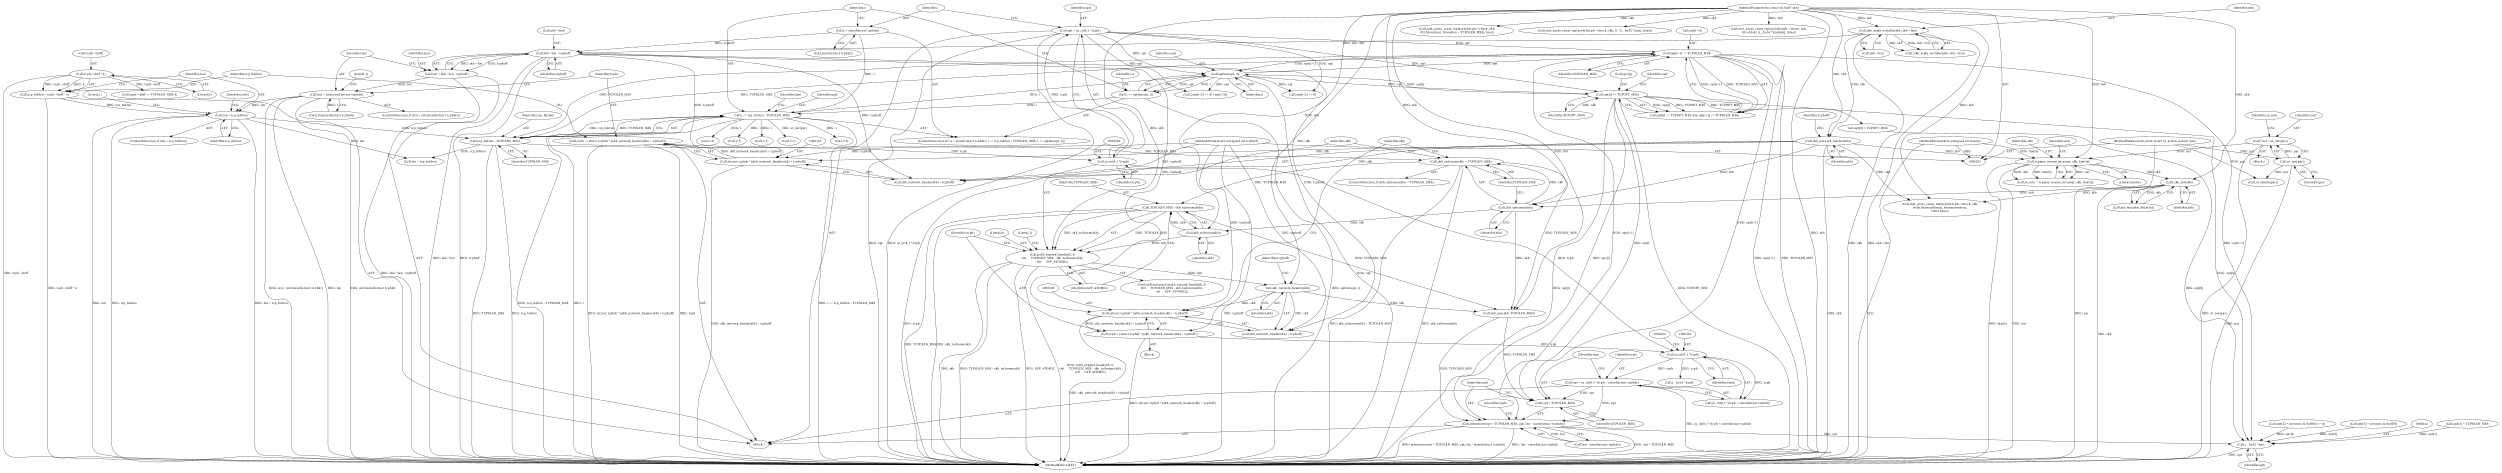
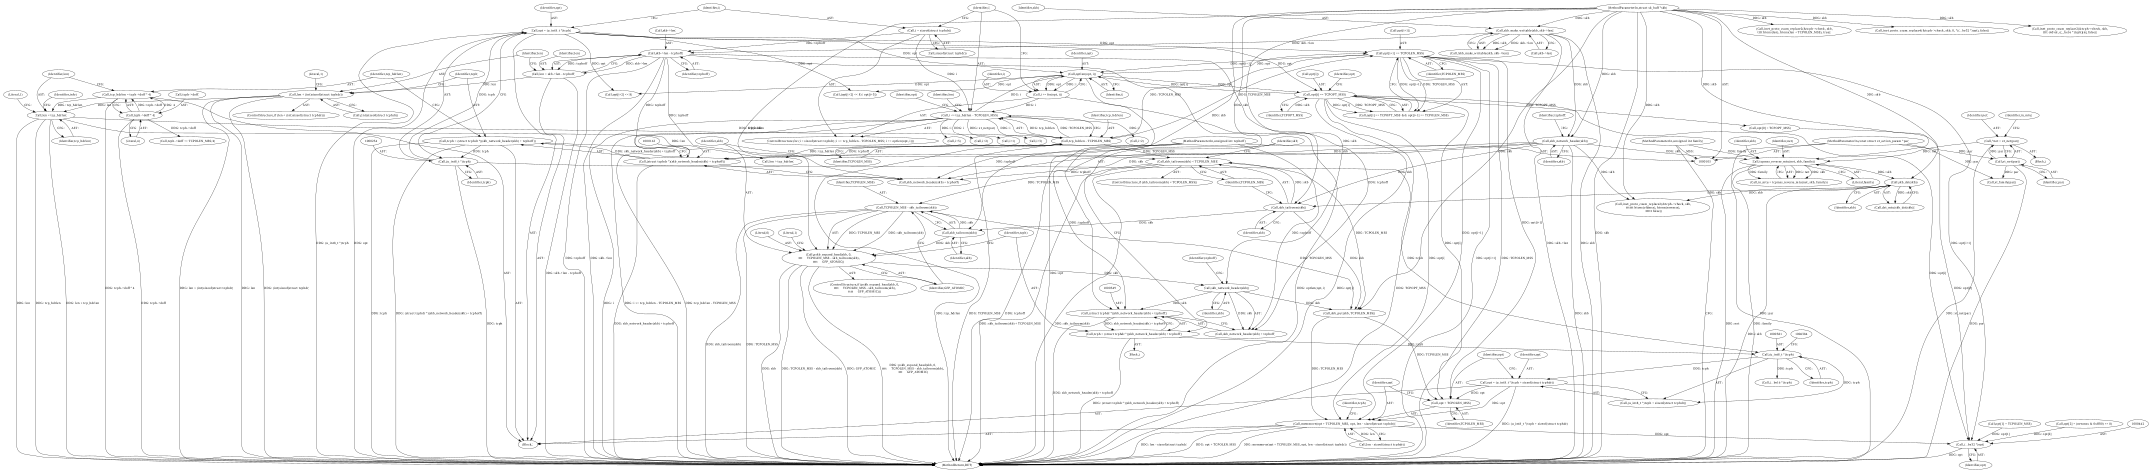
node "(Call,i += optlen(opt, i))": label "(Call,i += optlen(opt, i))" -> "(Call,i += for(opt, i))"
edge "(Call,(int)sizeof(struct tcphdr))" -> "(Call,len < (int)sizeof(struct tcphdr))": label "DDG: i" -> "AST: "
edge "(Call,tcp_hdrlen = tcph->doff * 4)" -> "(Call,tcph->doff * 4)": added, label "CFG:"
node "(ControlStructure,if (len < tcp_hdrlen))": removed
node "(Call,opt[3] = newmss & 0x00ff)": removed
